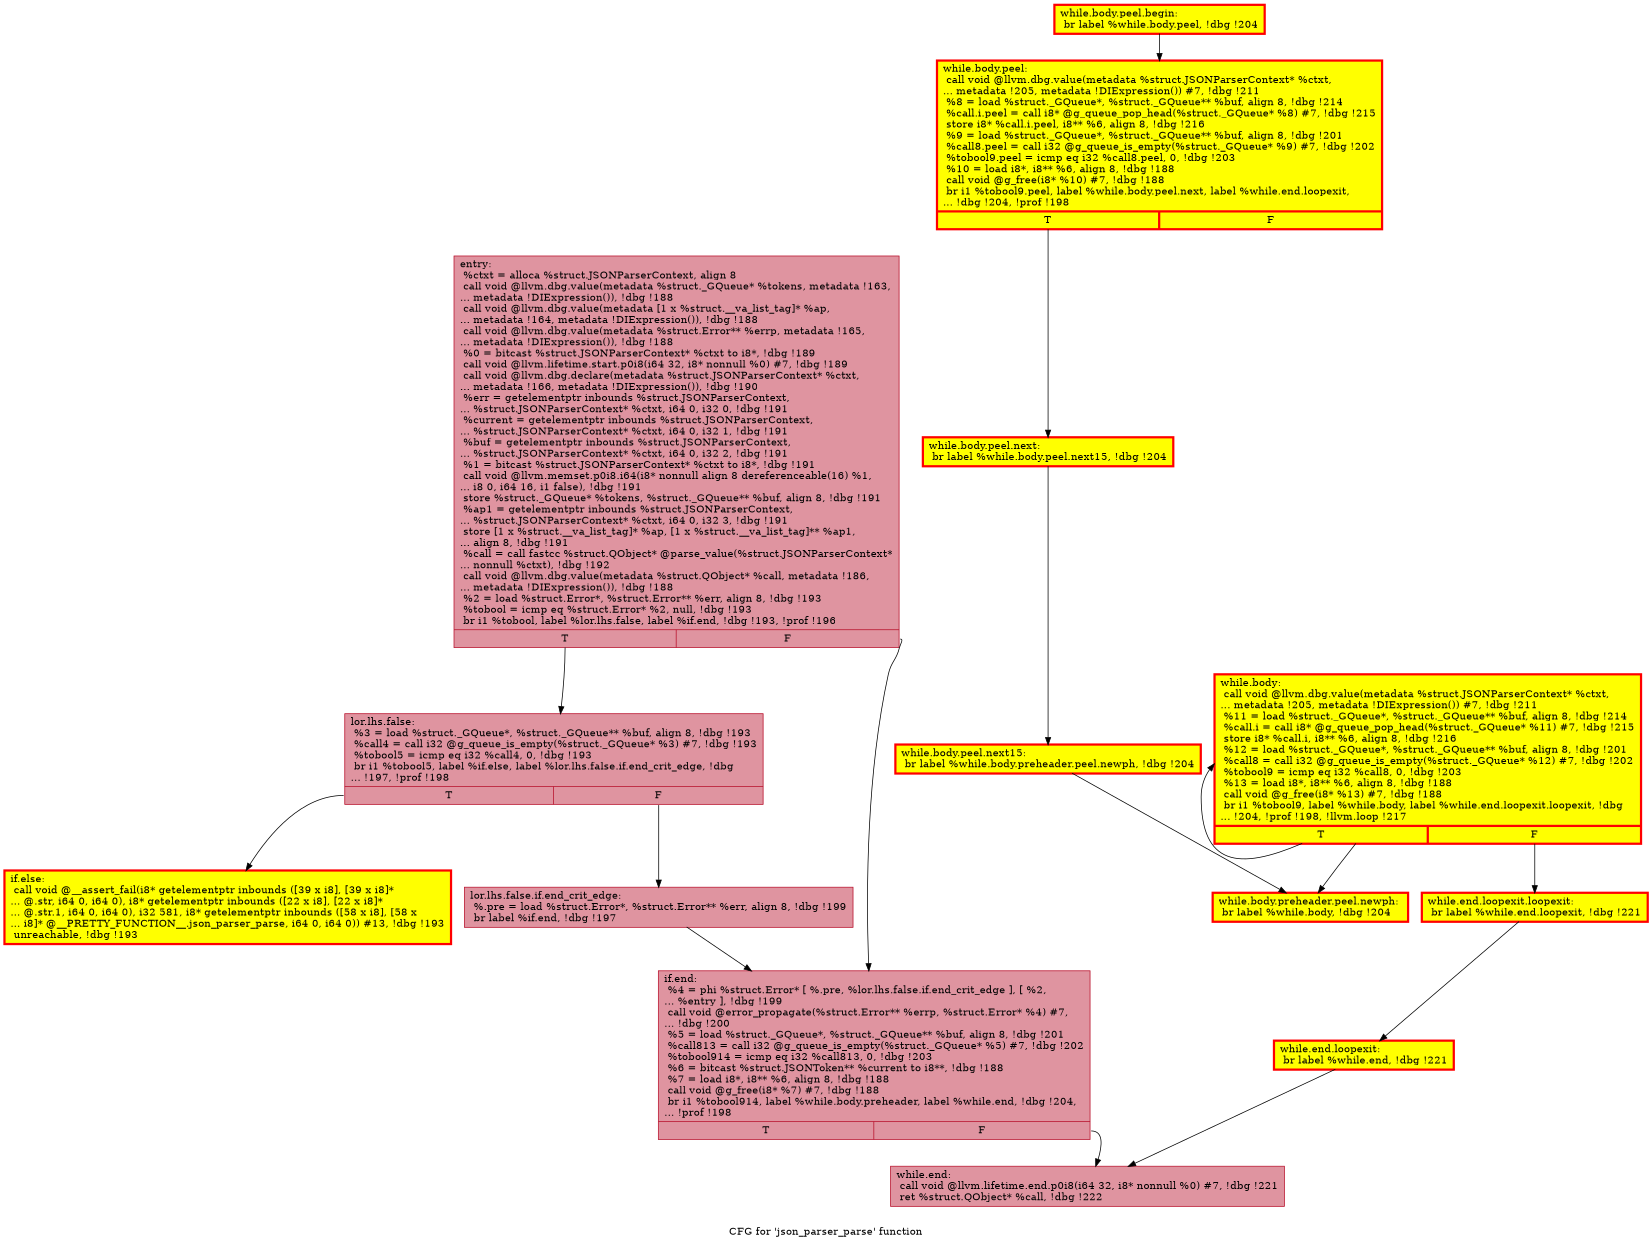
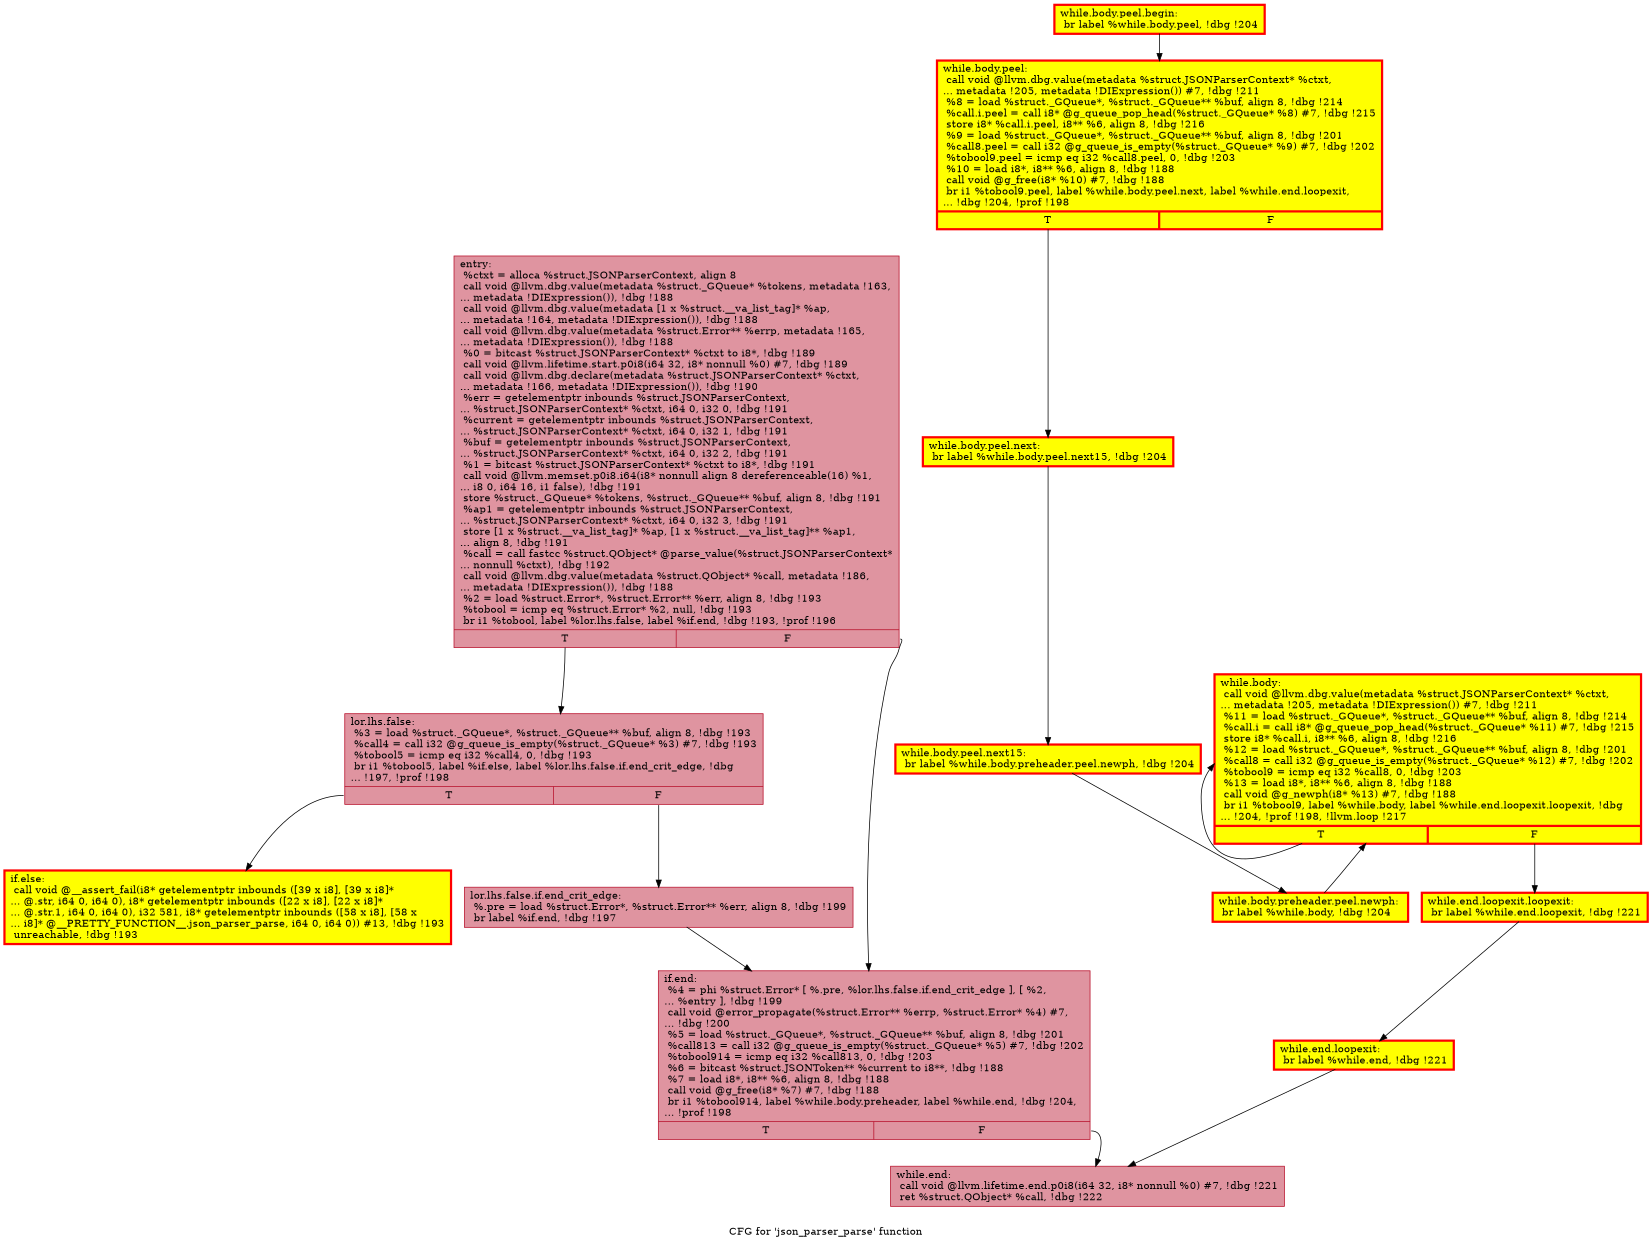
node "while.body:": text "call void @g_free(i8* %13) #7, !dbg !188" -> "call void @g_newph(i8* %13) #7, !dbg !188"
edge "while.body:" -> "while.body.preheader.peel.newph:": reversed
